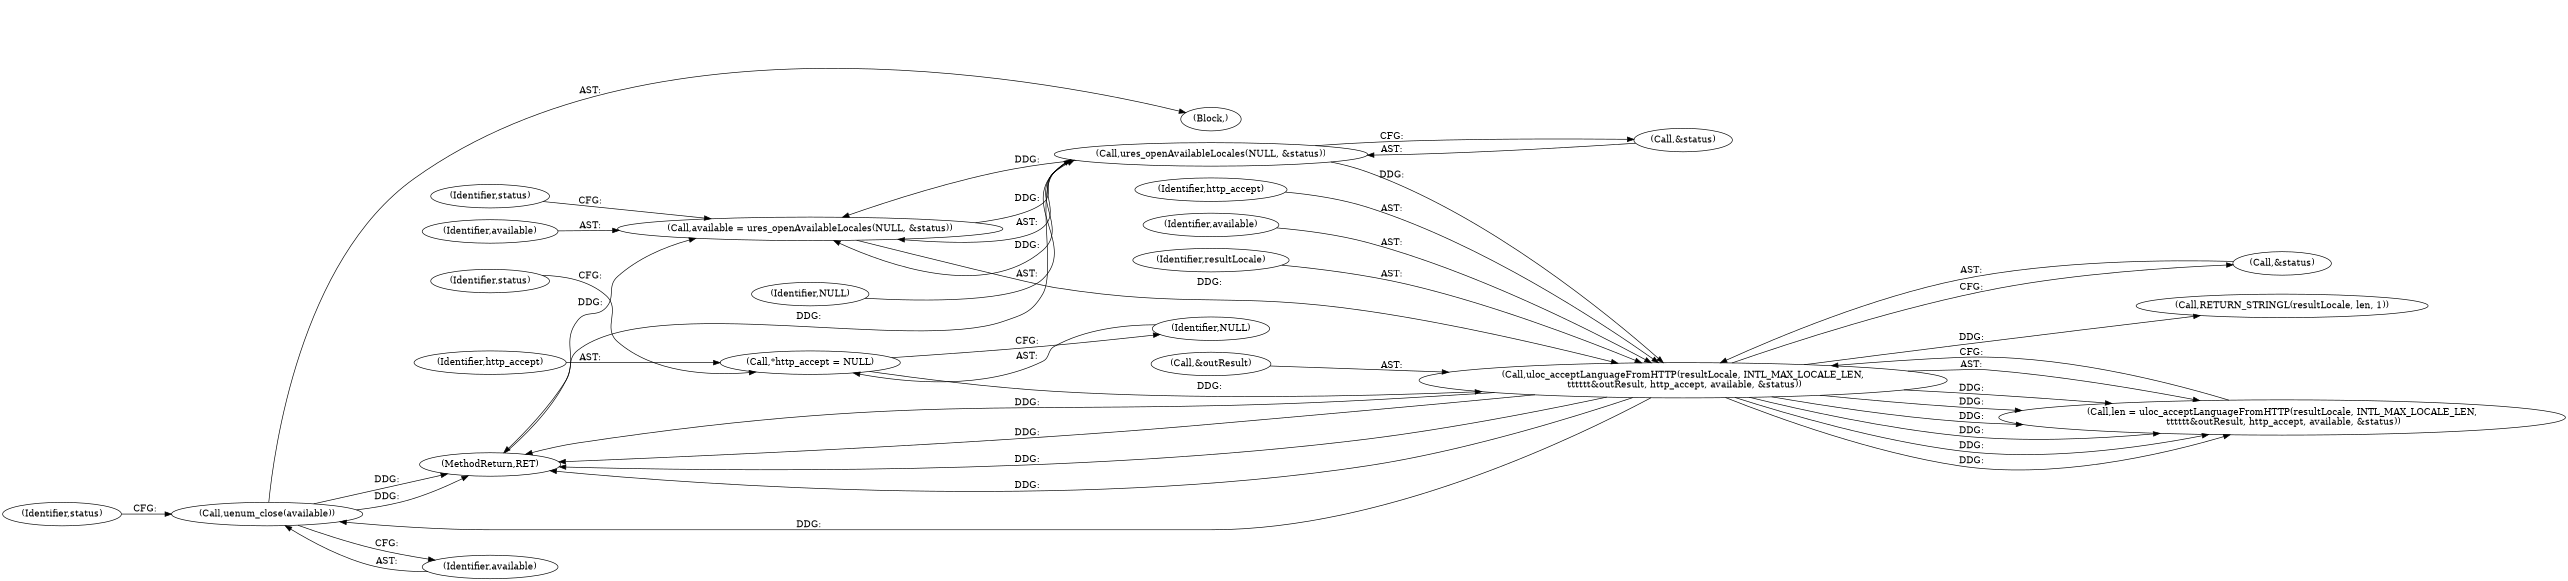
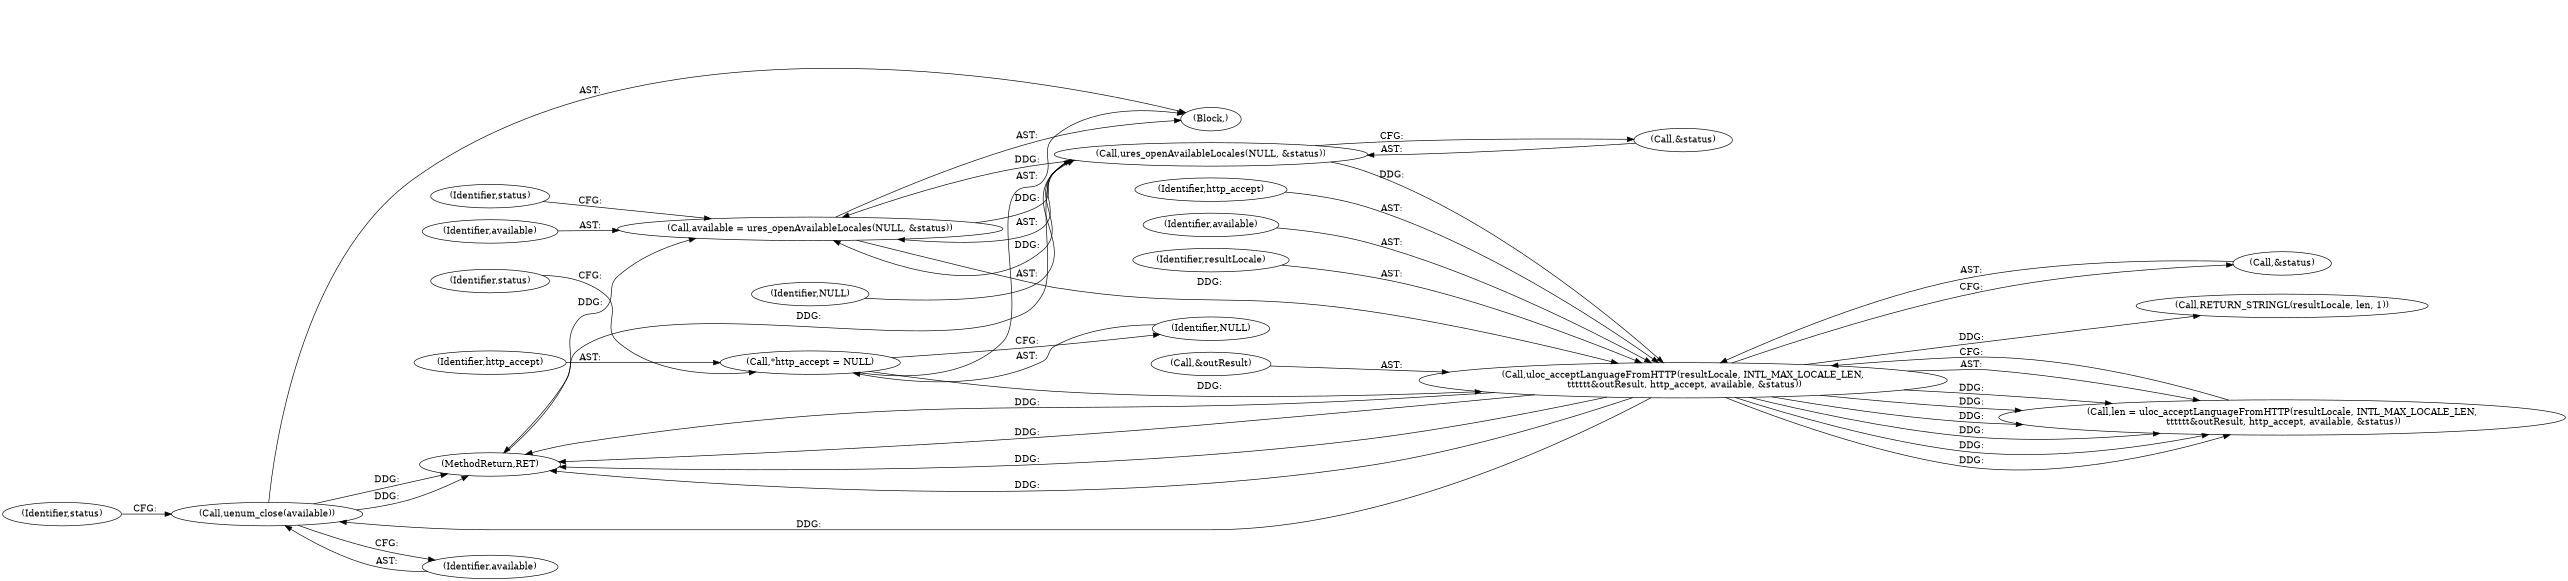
edge "(Call,available = ures_openAvailableLocales(NULL, &status))" -> "(Block,)": added, label "AST:"
edge "(Call,*http_accept = NULL)" -> "(Block,)": added, label "AST:"
